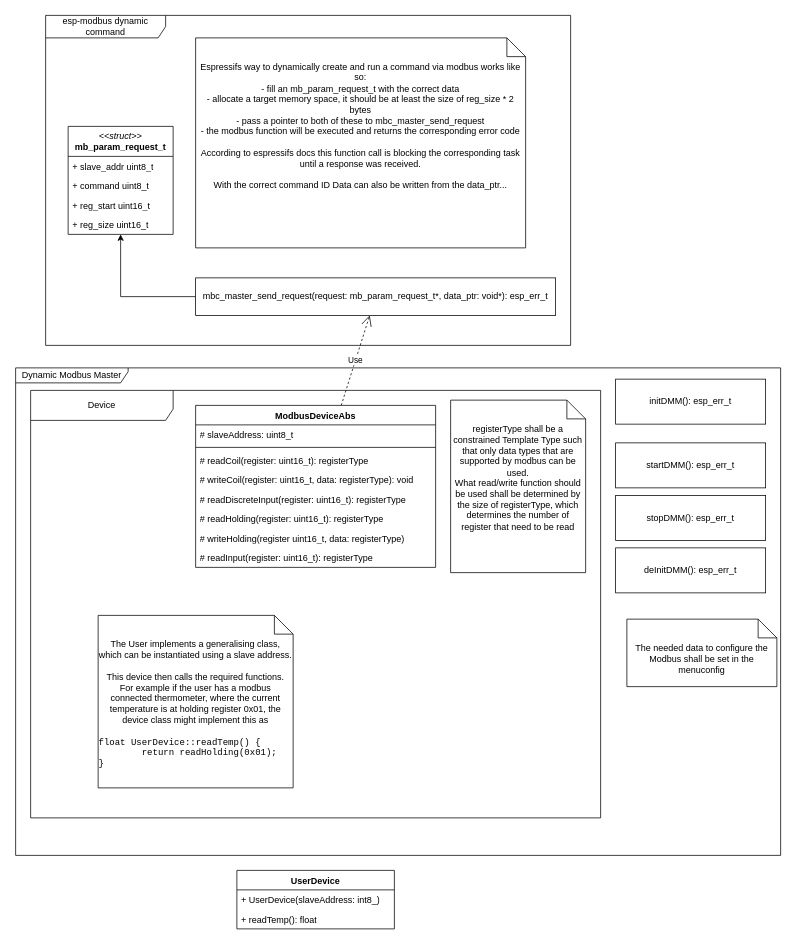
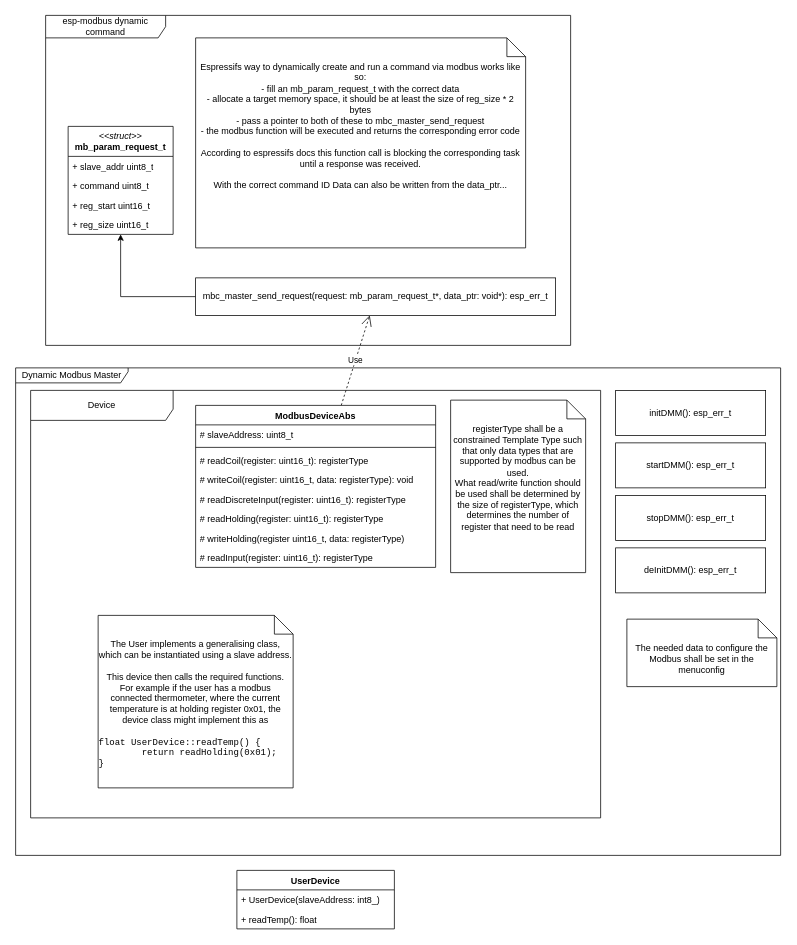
node "initDMM(): esp_err_t": moved (690, 402) -> (690, 413)
